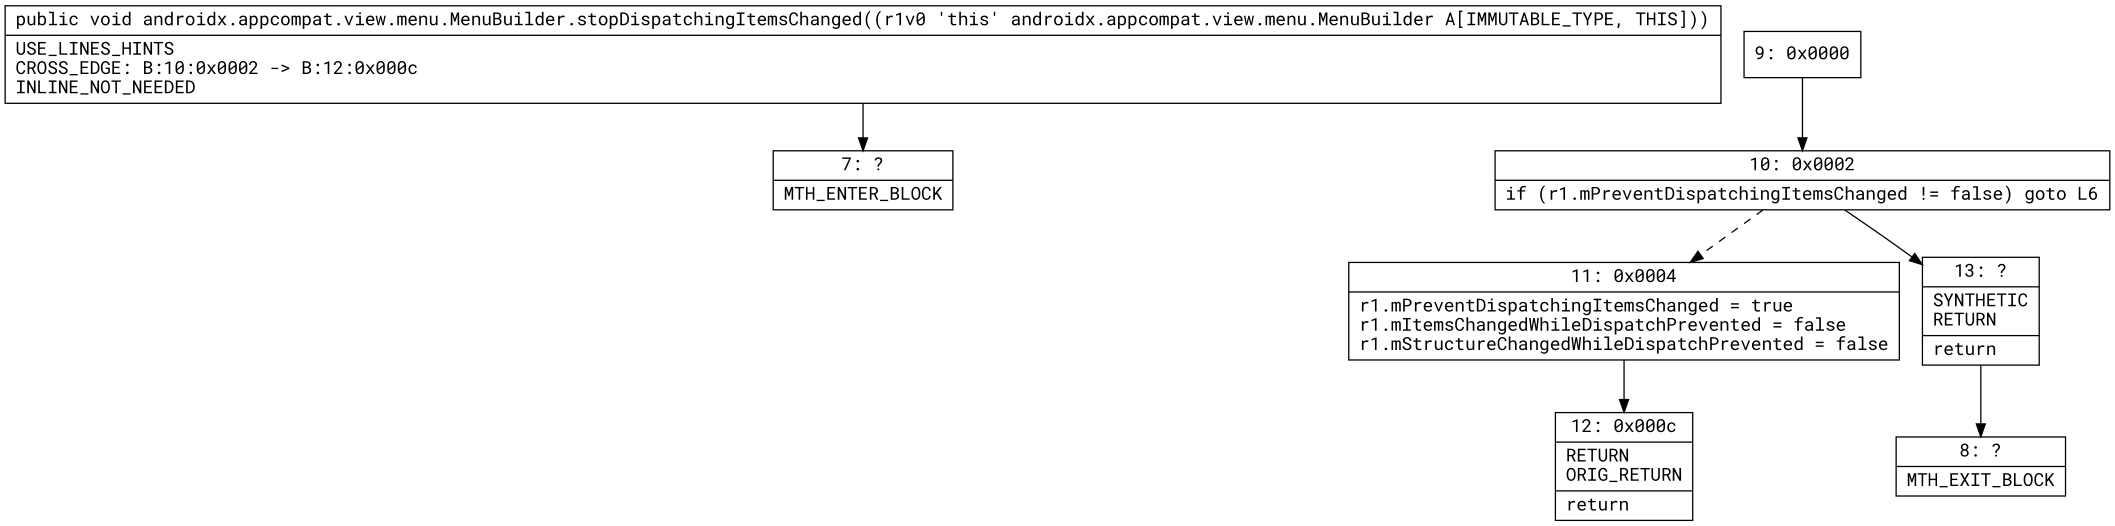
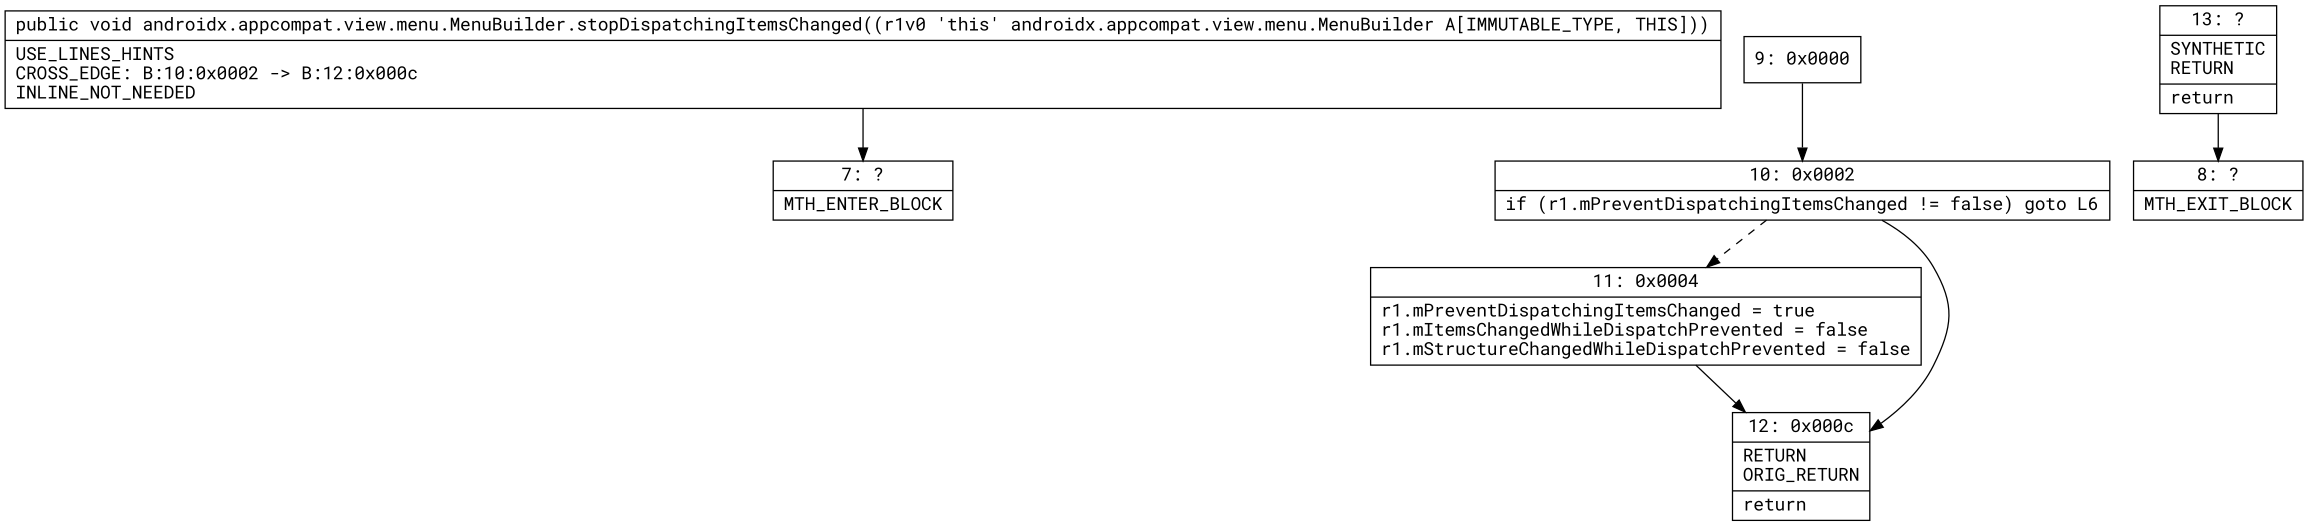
edge "10: 0x0002" -> "13: ?": now "10: 0x0002" -> "12: 0x000c"
